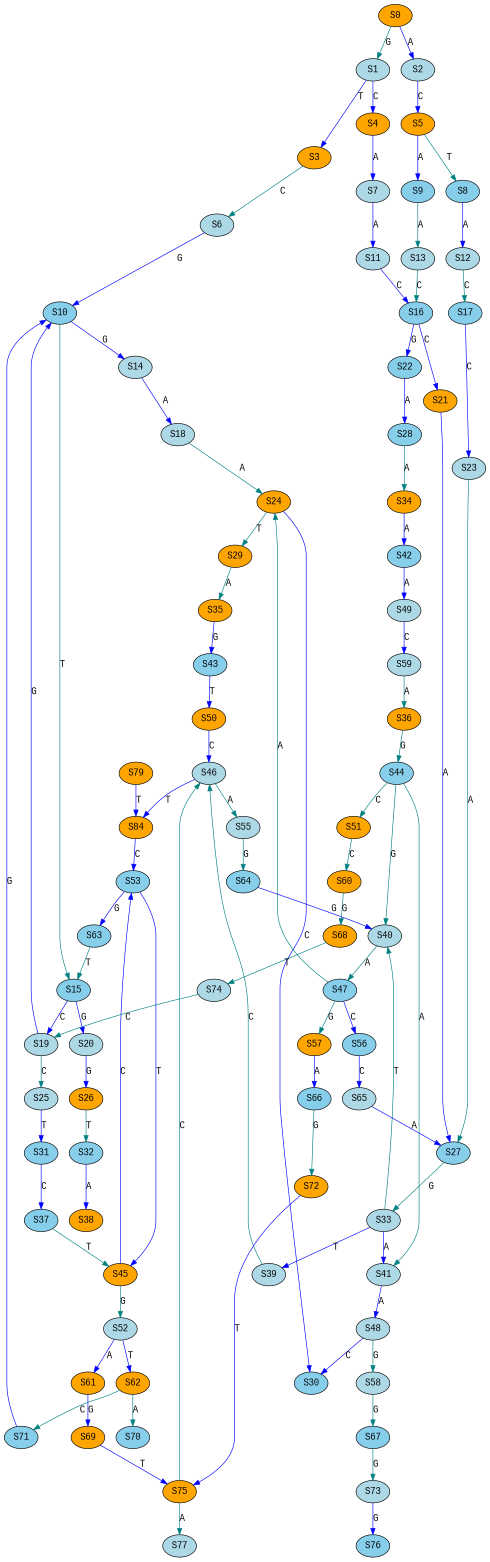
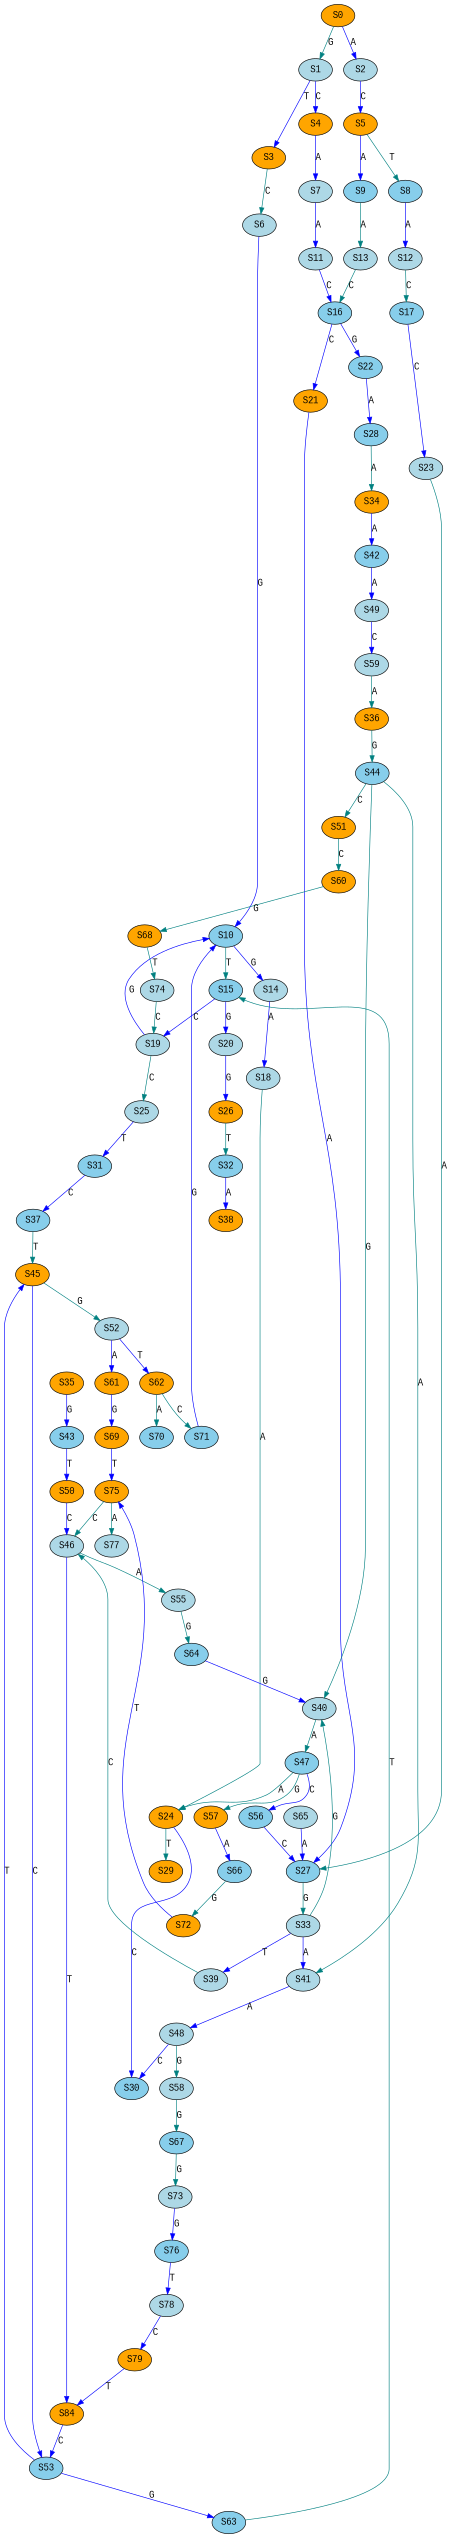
edge "S29" -> "S35": removed, label "A"
edge "S56" -> "S65": now "S56" -> "S27"
edge "S33" -> "S40": label "T" -> "G"
node "S78": added
